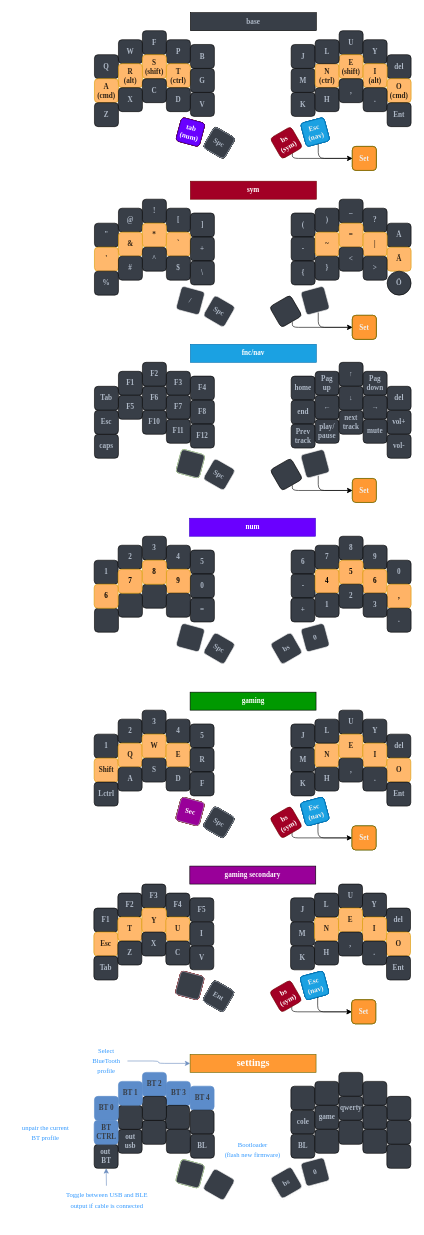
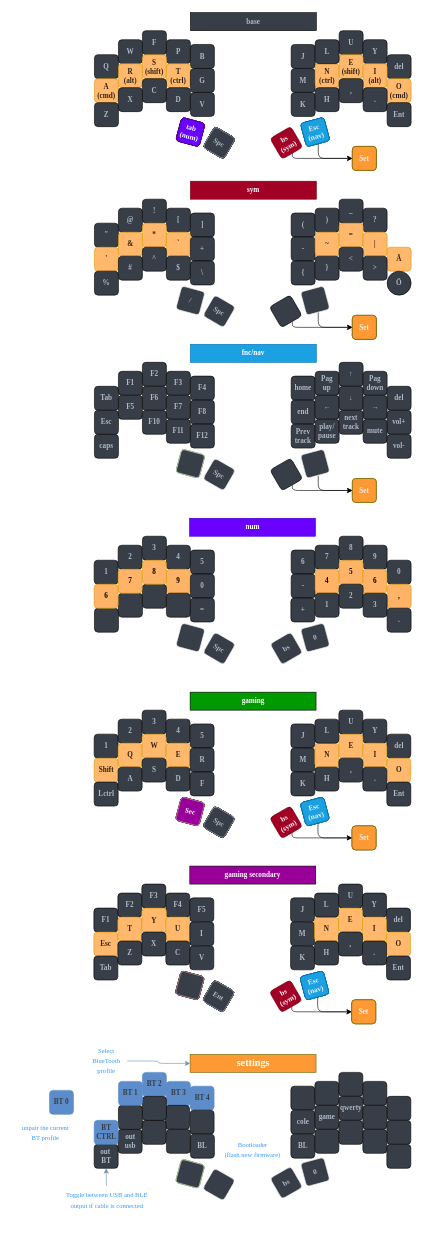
node "Å": removed
node "BT 0": moved (107, 1109) -> (62, 1103)
